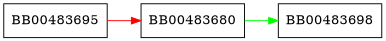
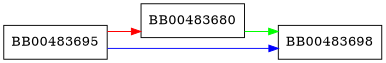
edge "BB00483695" -> "BB00483698": added
